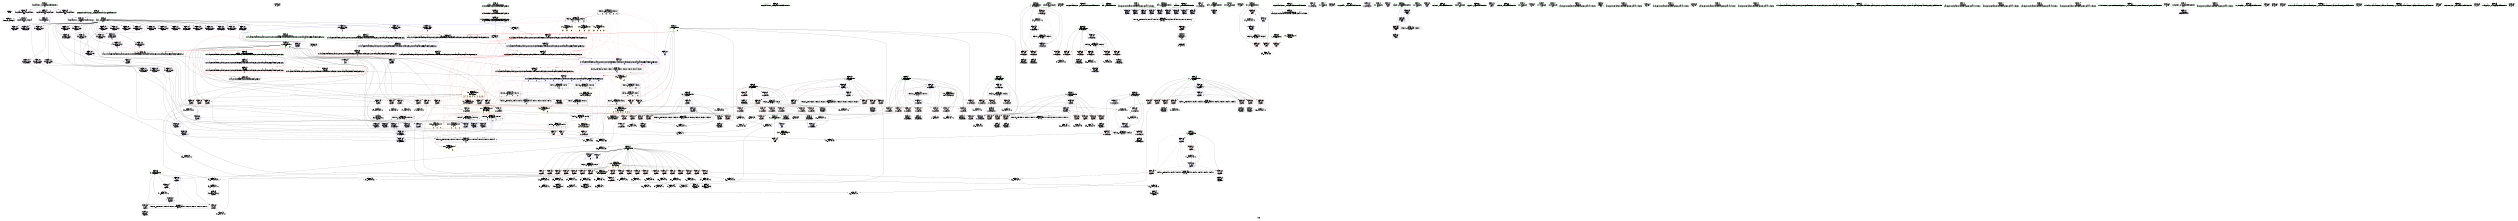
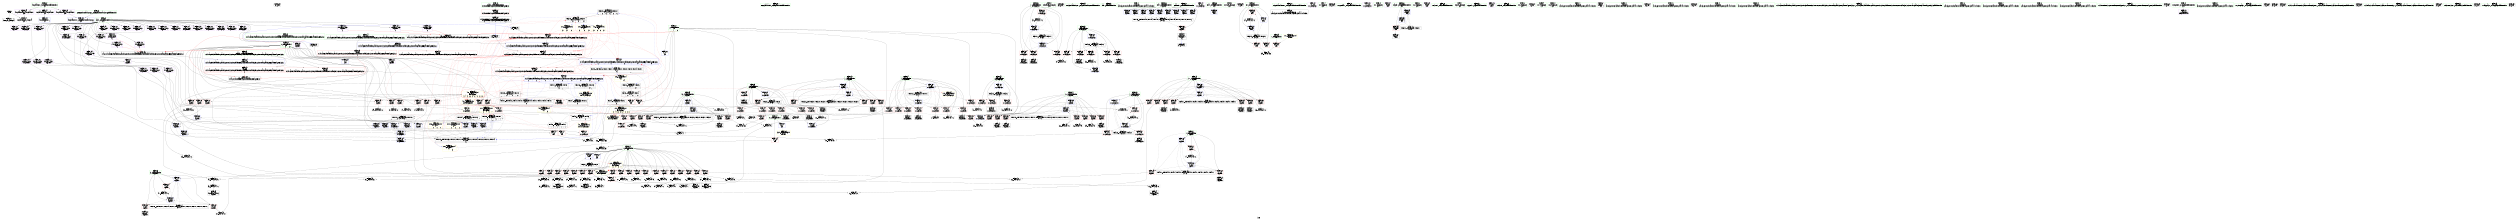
node "NodeID: 93": removed
